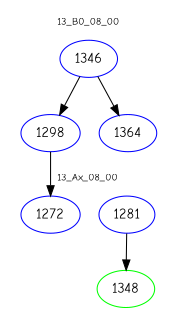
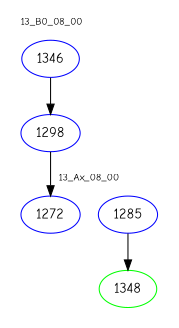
node "1364": removed
node "1281": label "1281" -> "1285"
